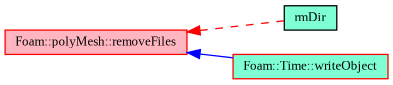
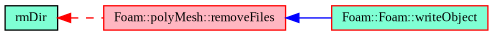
edge "rmDir" -> "Foam::polyMesh::removeFiles": reversed
node "Foam::Time::writeObject": label "Foam::Time::writeObject" -> "Foam::Foam::writeObject"
